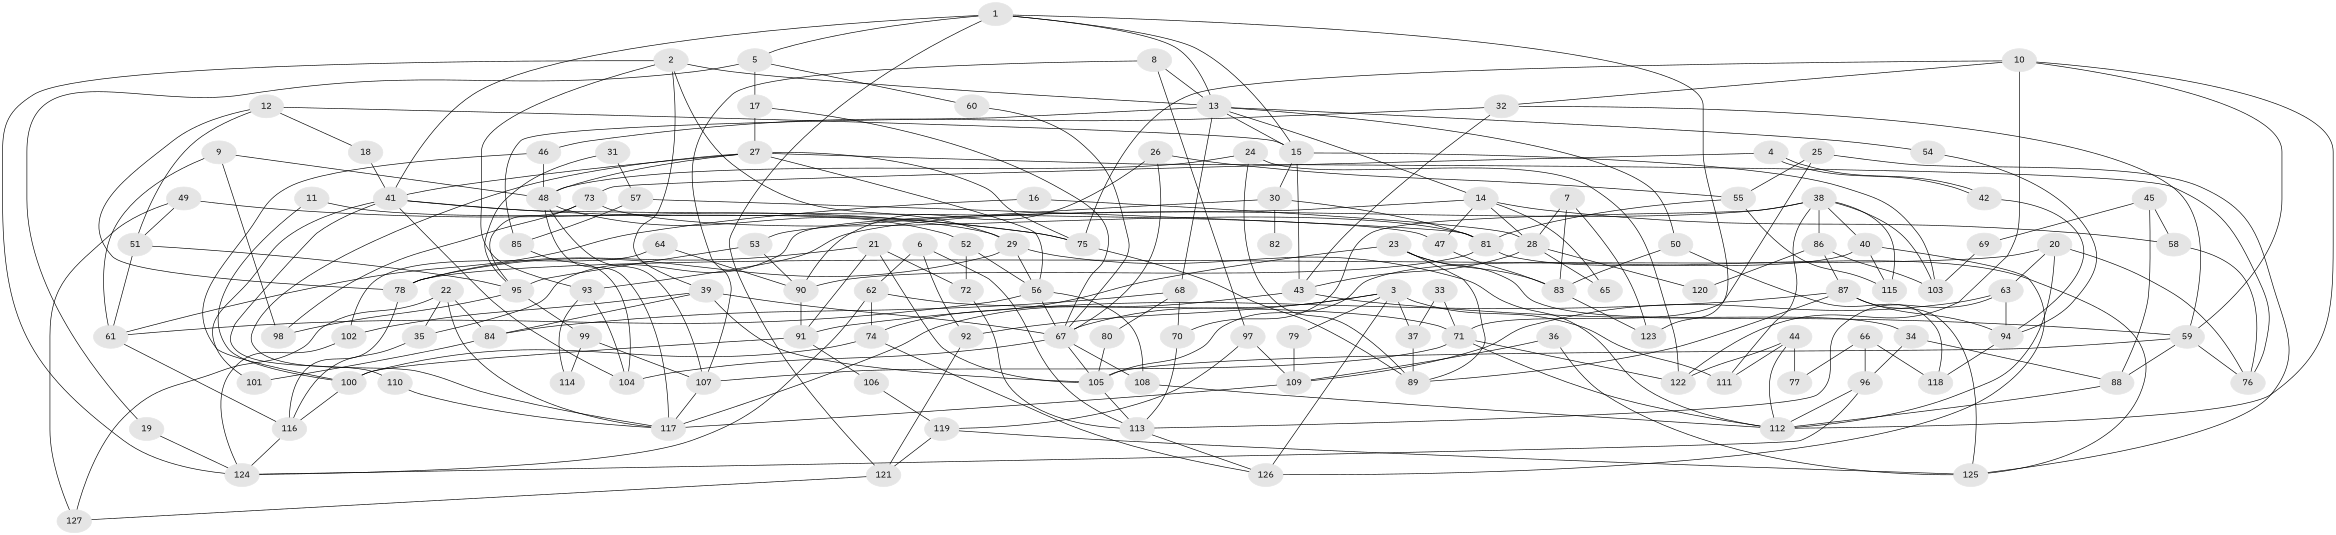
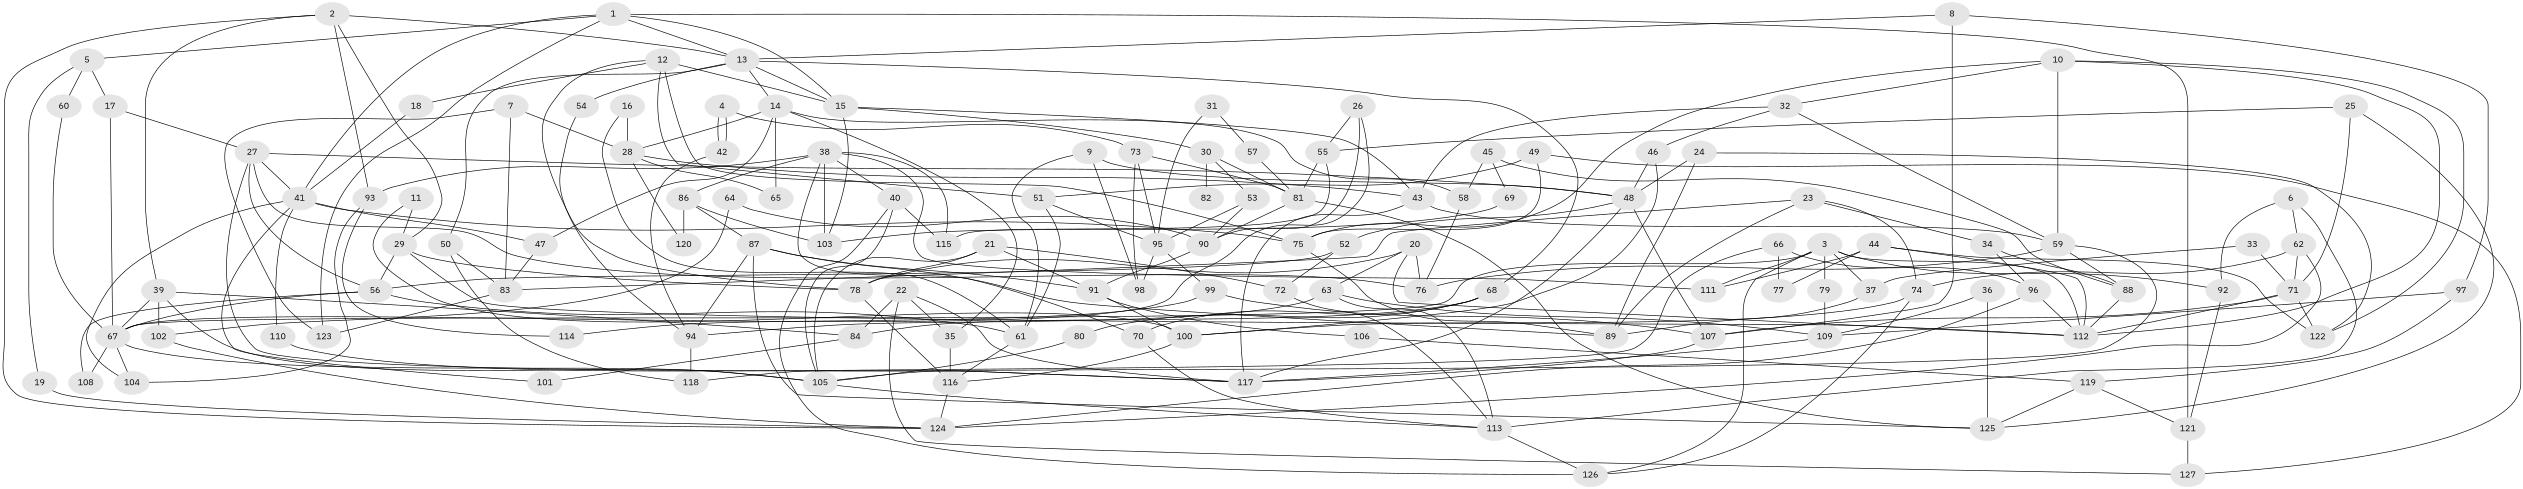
edge "27" -- "75": now "12" -- "75"
node "85": removed
edge "108" -- "112": now "3" -- "112"
